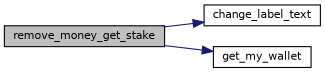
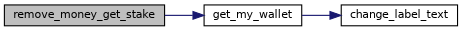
edge "remove_money_get_stake" -> "change_label_text": now "get_my_wallet" -> "change_label_text"
